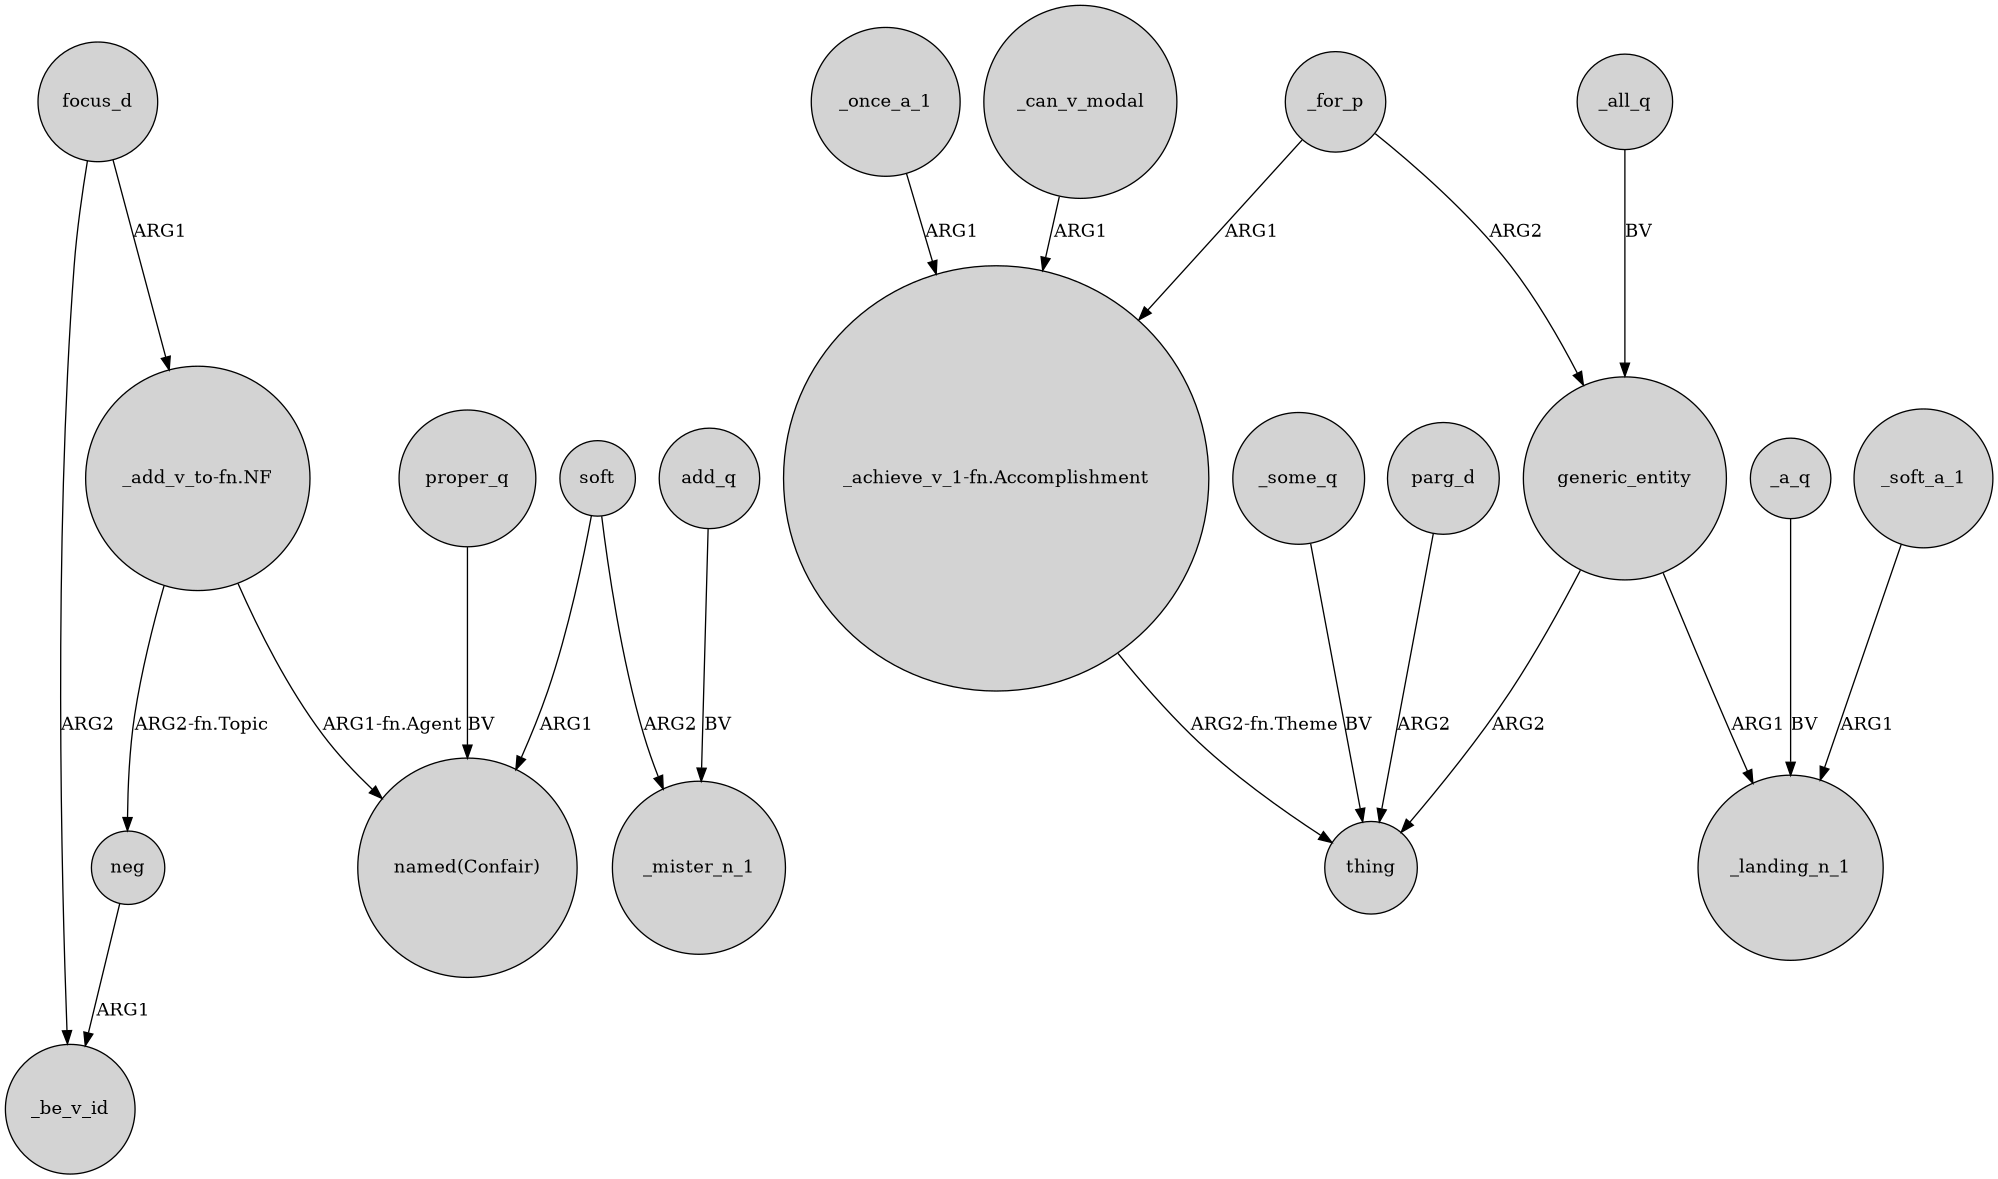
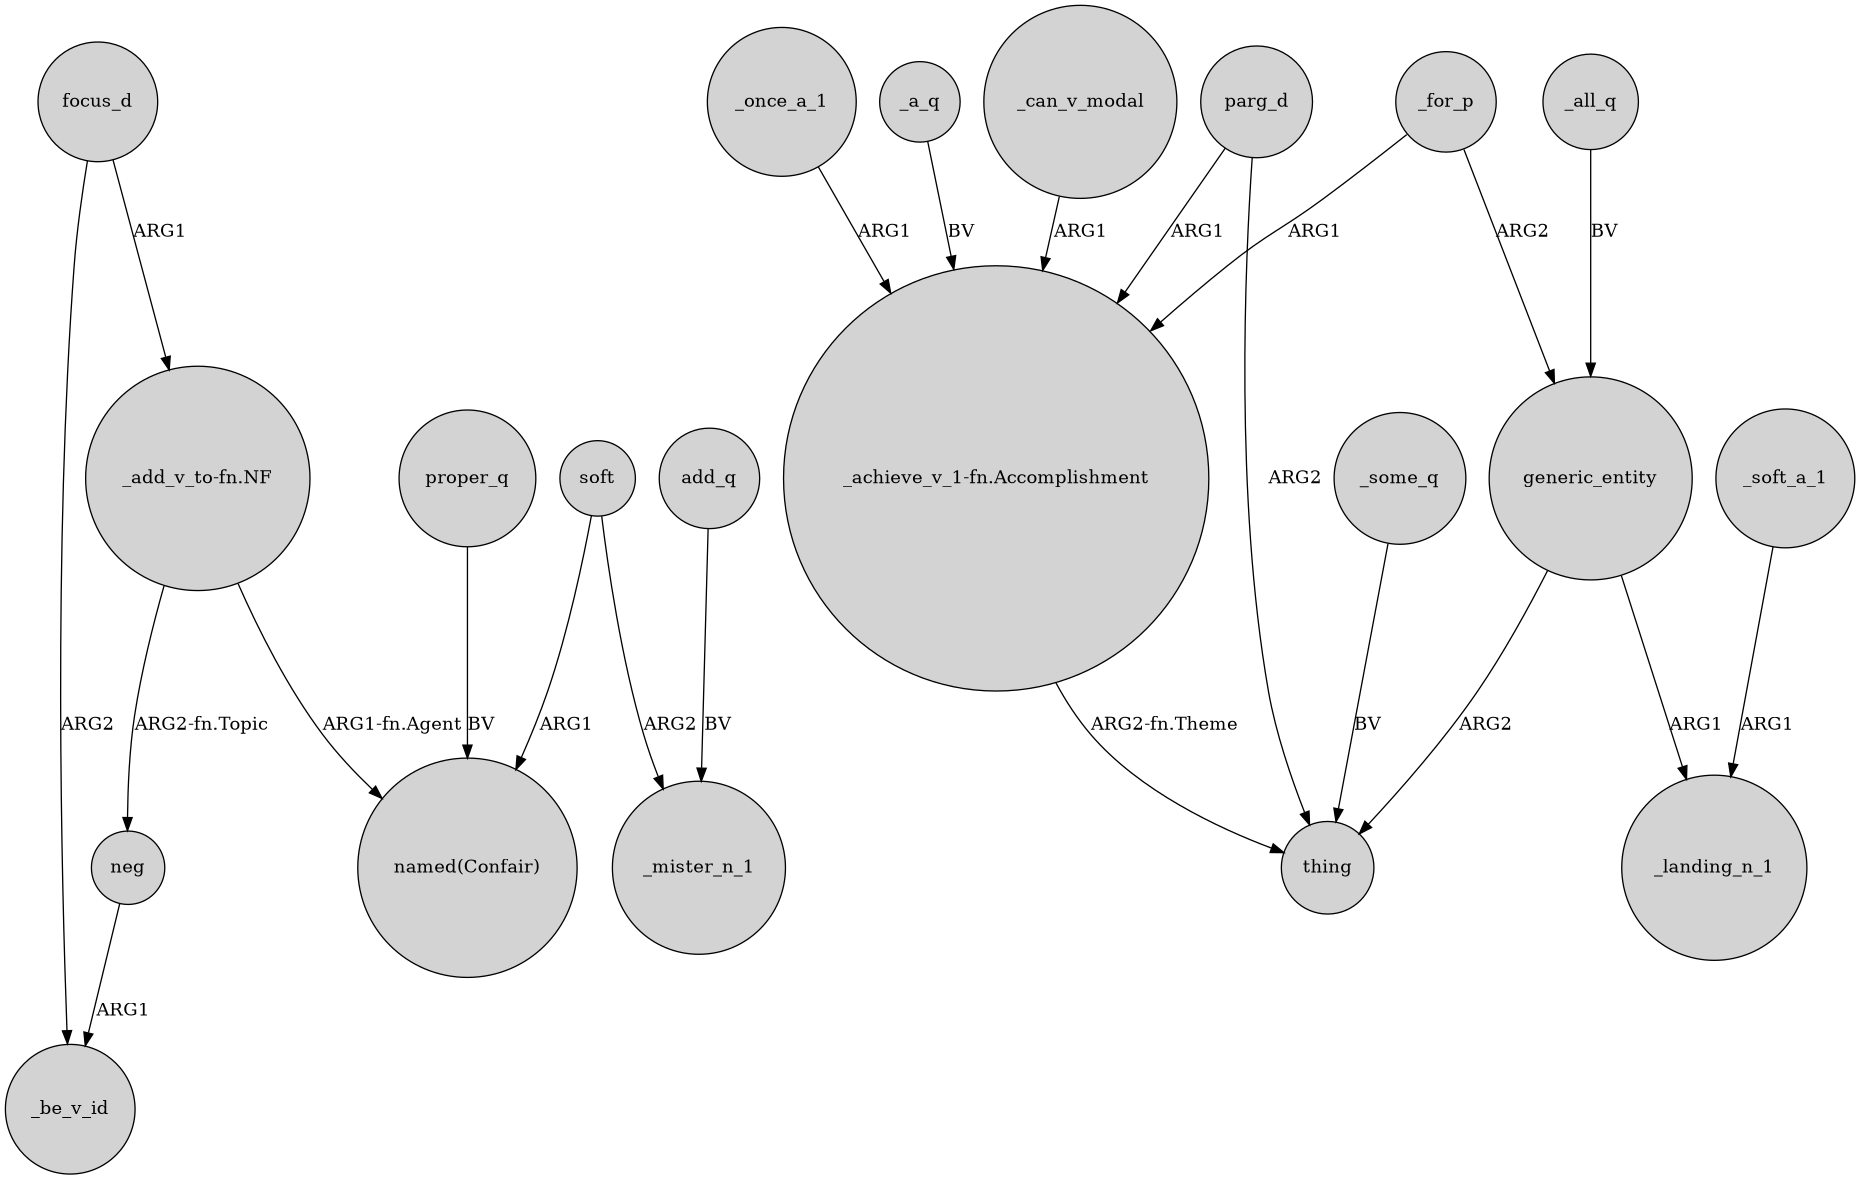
edge "parg_d" -> "_achieve_v_1-fn.Accomplishment": added, label "ARG1"
edge "_a_q" -> "_landing_n_1": now "_a_q" -> "_achieve_v_1-fn.Accomplishment"
